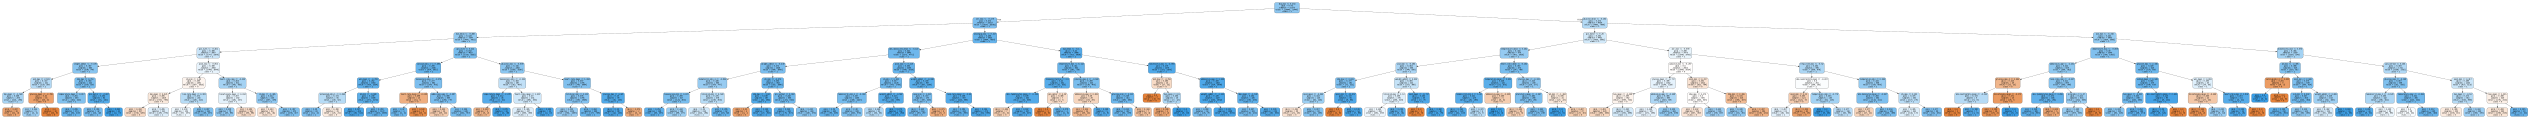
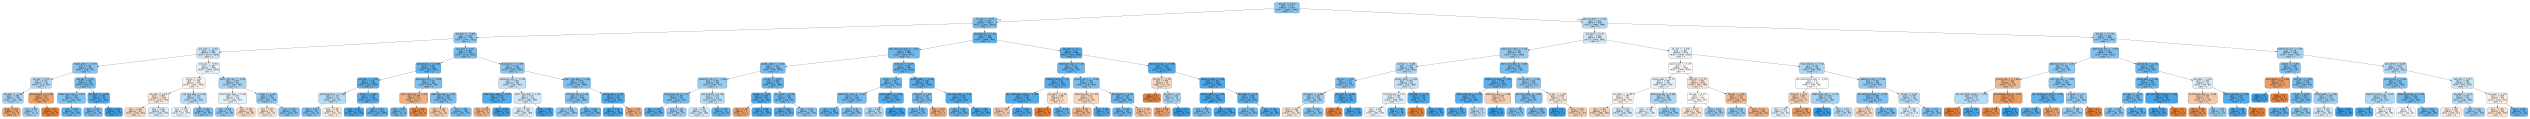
node "gini = 0.469 samples = 10 value = [10, 6] class = 0": fillcolor #f5cdb0 -> #7fc0ee
